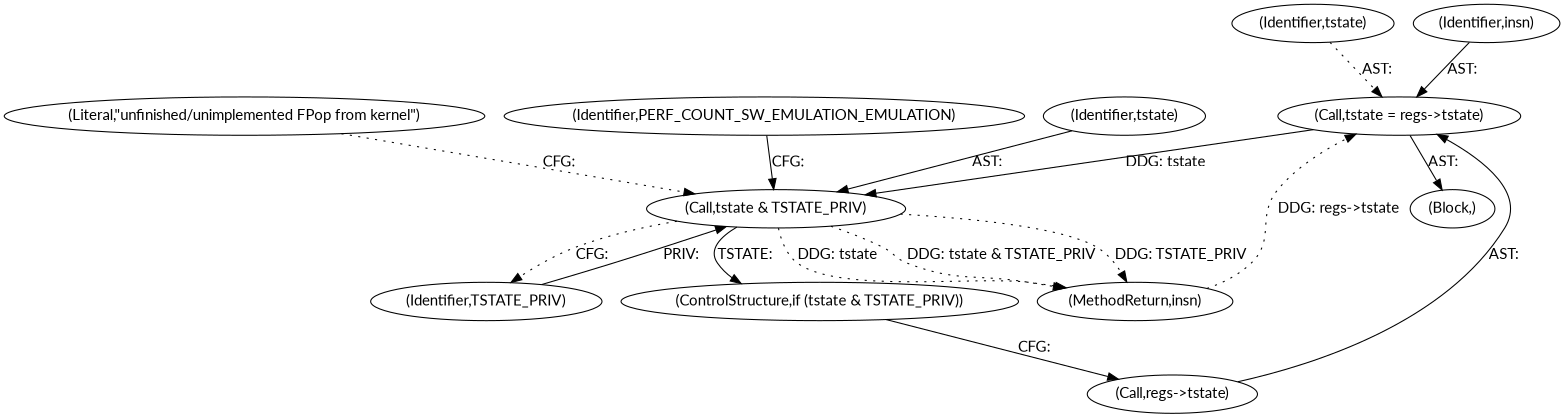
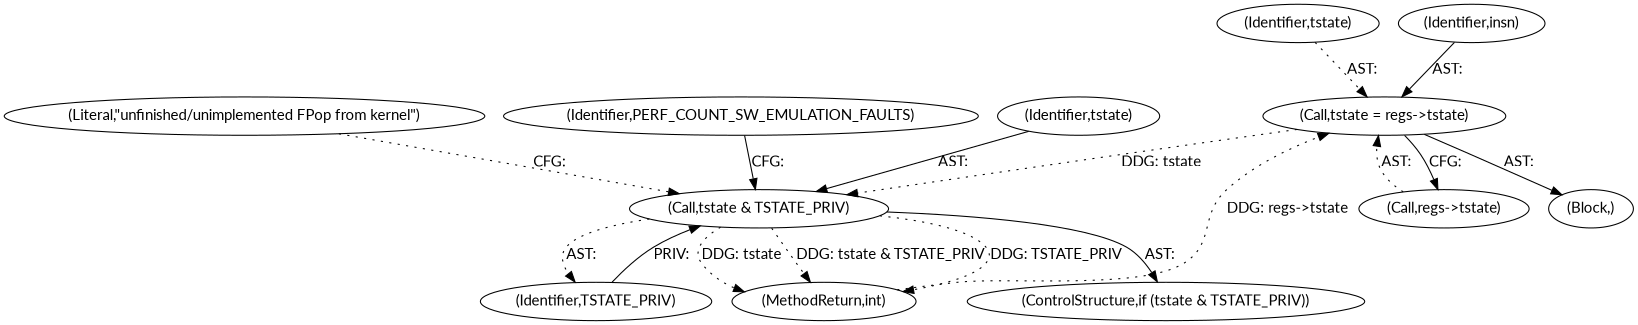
node "(Identifier,PERF_COUNT_SW_EMULATION_EMULATION)": label "(Identifier,PERF_COUNT_SW_EMULATION_EMULATION)" -> "(Identifier,PERF_COUNT_SW_EMULATION_FAULTS)"
edge "(Call,tstate = regs->tstate)" -> "(Call,tstate & TSTATE_PRIV)": style solid -> dotted
edge "(Call,tstate & TSTATE_PRIV)" -> "(Identifier,TSTATE_PRIV)": label "CFG: " -> "AST: "
edge "(Call,tstate & TSTATE_PRIV)" -> "(ControlStructure,if (tstate & TSTATE_PRIV))": label "TSTATE: " -> "AST: "
edge "(Call,regs->tstate)" -> "(Call,tstate = regs->tstate)": style solid -> dotted
node "(MethodReturn,insn)": label "(MethodReturn,insn)" -> "(MethodReturn,int)"
edge "(ControlStructure,if (tstate & TSTATE_PRIV))" -> "(Call,regs->tstate)": now "(Call,tstate = regs->tstate)" -> "(Call,regs->tstate)"
